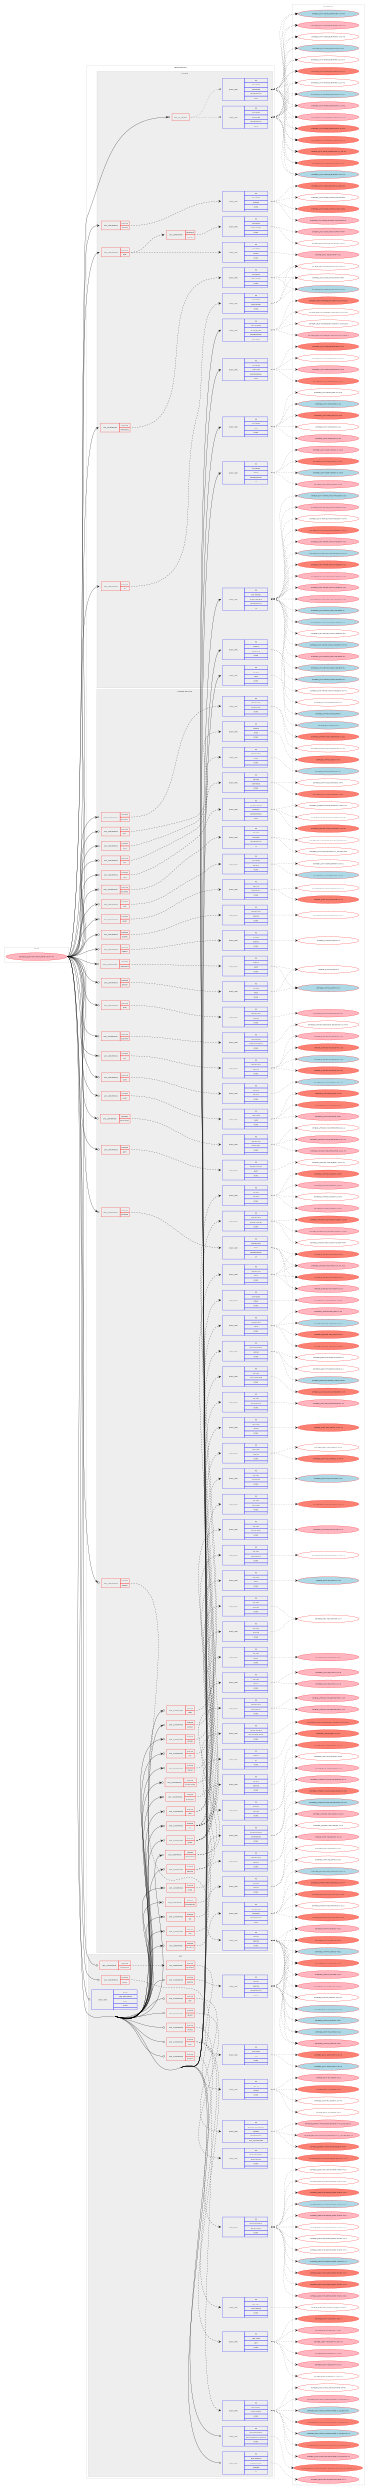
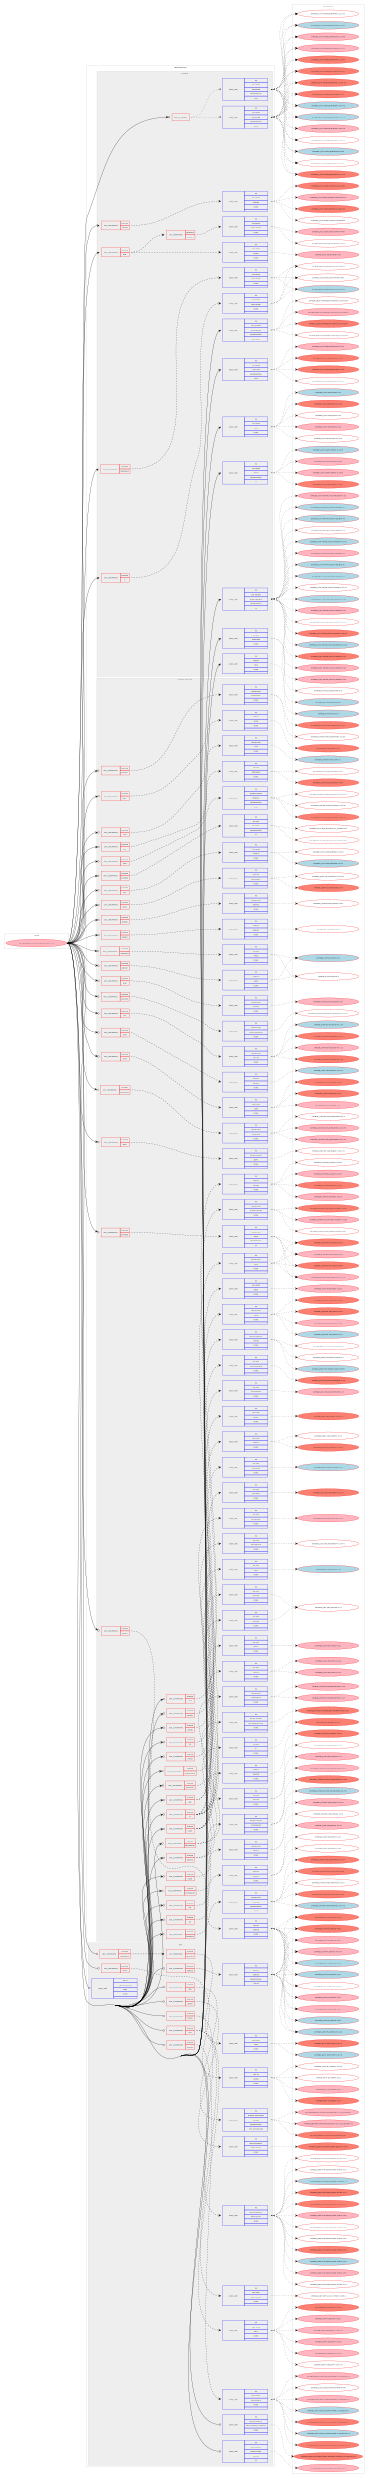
node "portage://sys-kernel/linux-headers-4.16": removed
